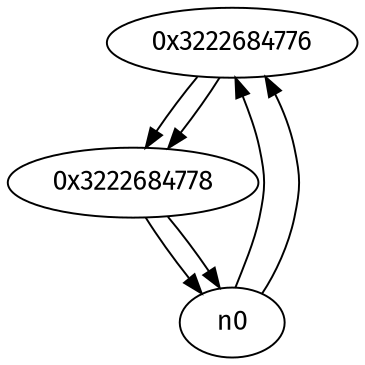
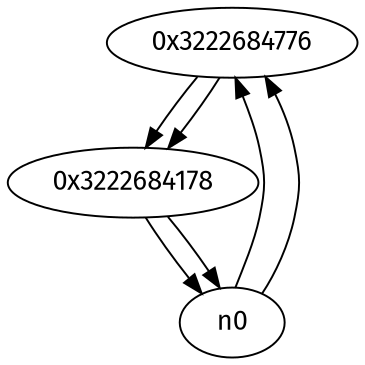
node "0x3222684778": label "0x3222684778" -> "0x3222684178"
